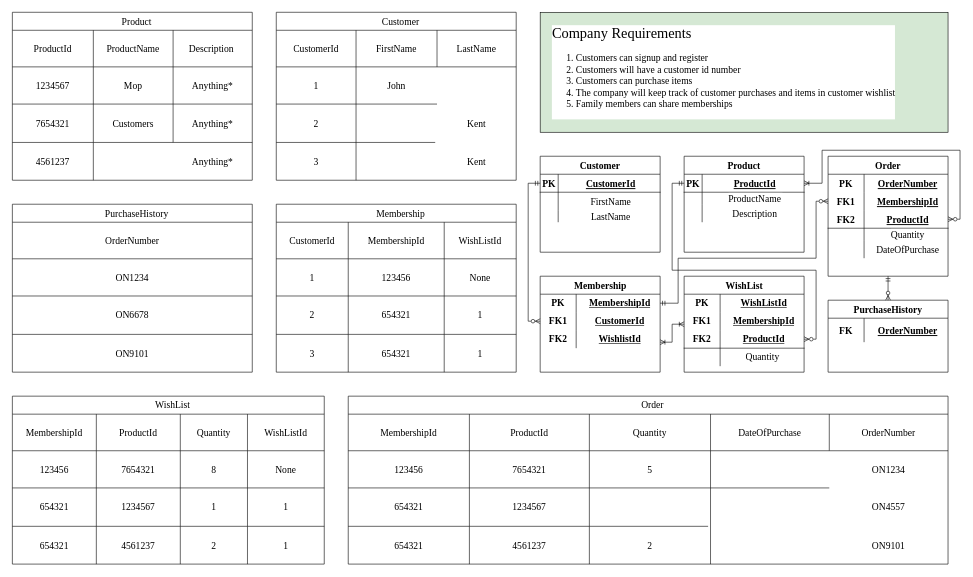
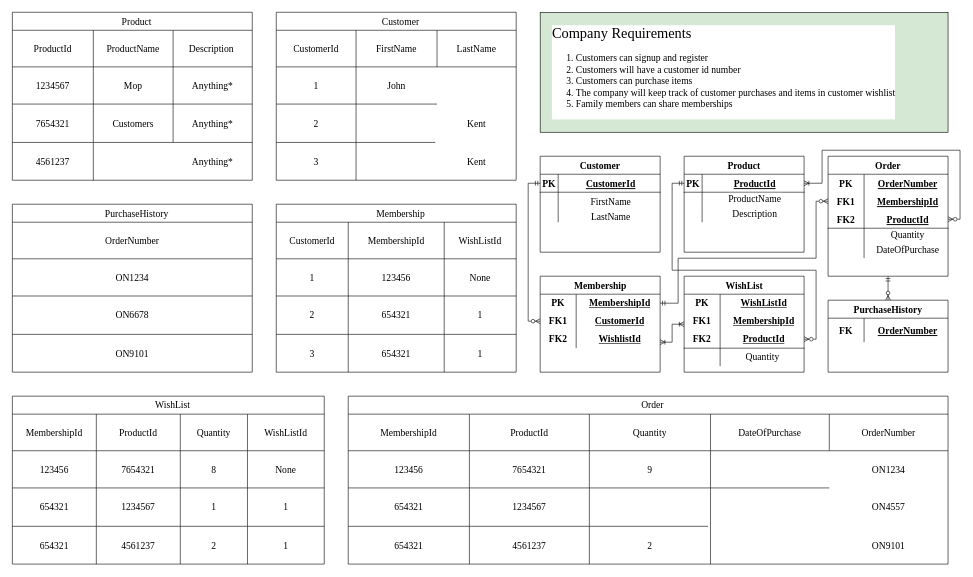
node "5": label "5" -> "9"
